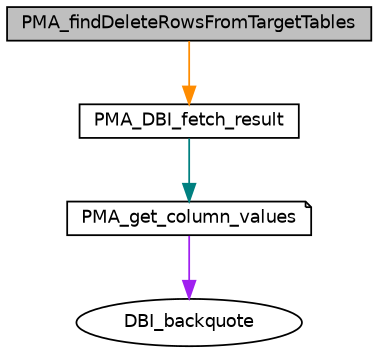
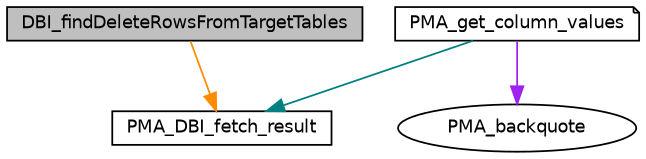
node "PMA_findDeleteRowsFromTargetTables": label "PMA_findDeleteRowsFromTargetTables" -> "DBI_findDeleteRowsFromTargetTables"
edge "PMA_DBI_fetch_result" -> "PMA_get_column_values": reversed
node "DBI_backquote": label "DBI_backquote" -> "PMA_backquote"
